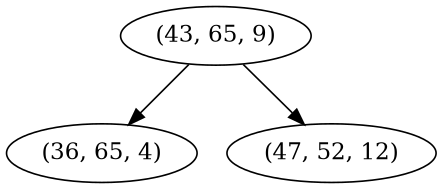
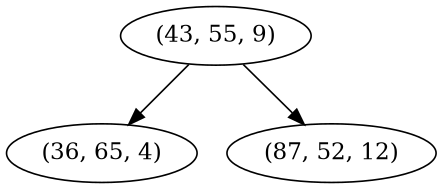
node "(43, 65, 9)": label "(43, 65, 9)" -> "(43, 55, 9)"
node "(47, 52, 12)": label "(47, 52, 12)" -> "(87, 52, 12)"
